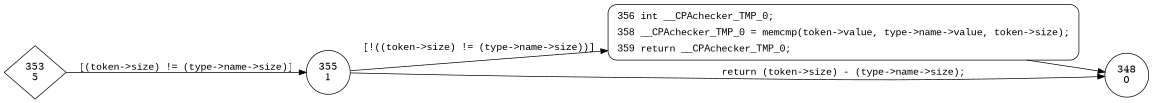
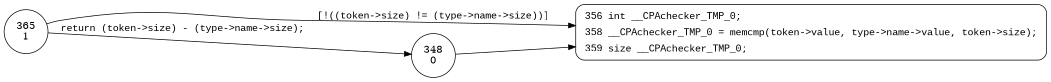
node "356": text "return __CPAchecker_TMP_0;" -> "size __CPAchecker_TMP_0;"
edge "356" -> "348 0": reversed
node "353 5": removed
node "355 1": label "355 1" -> "365 1"
